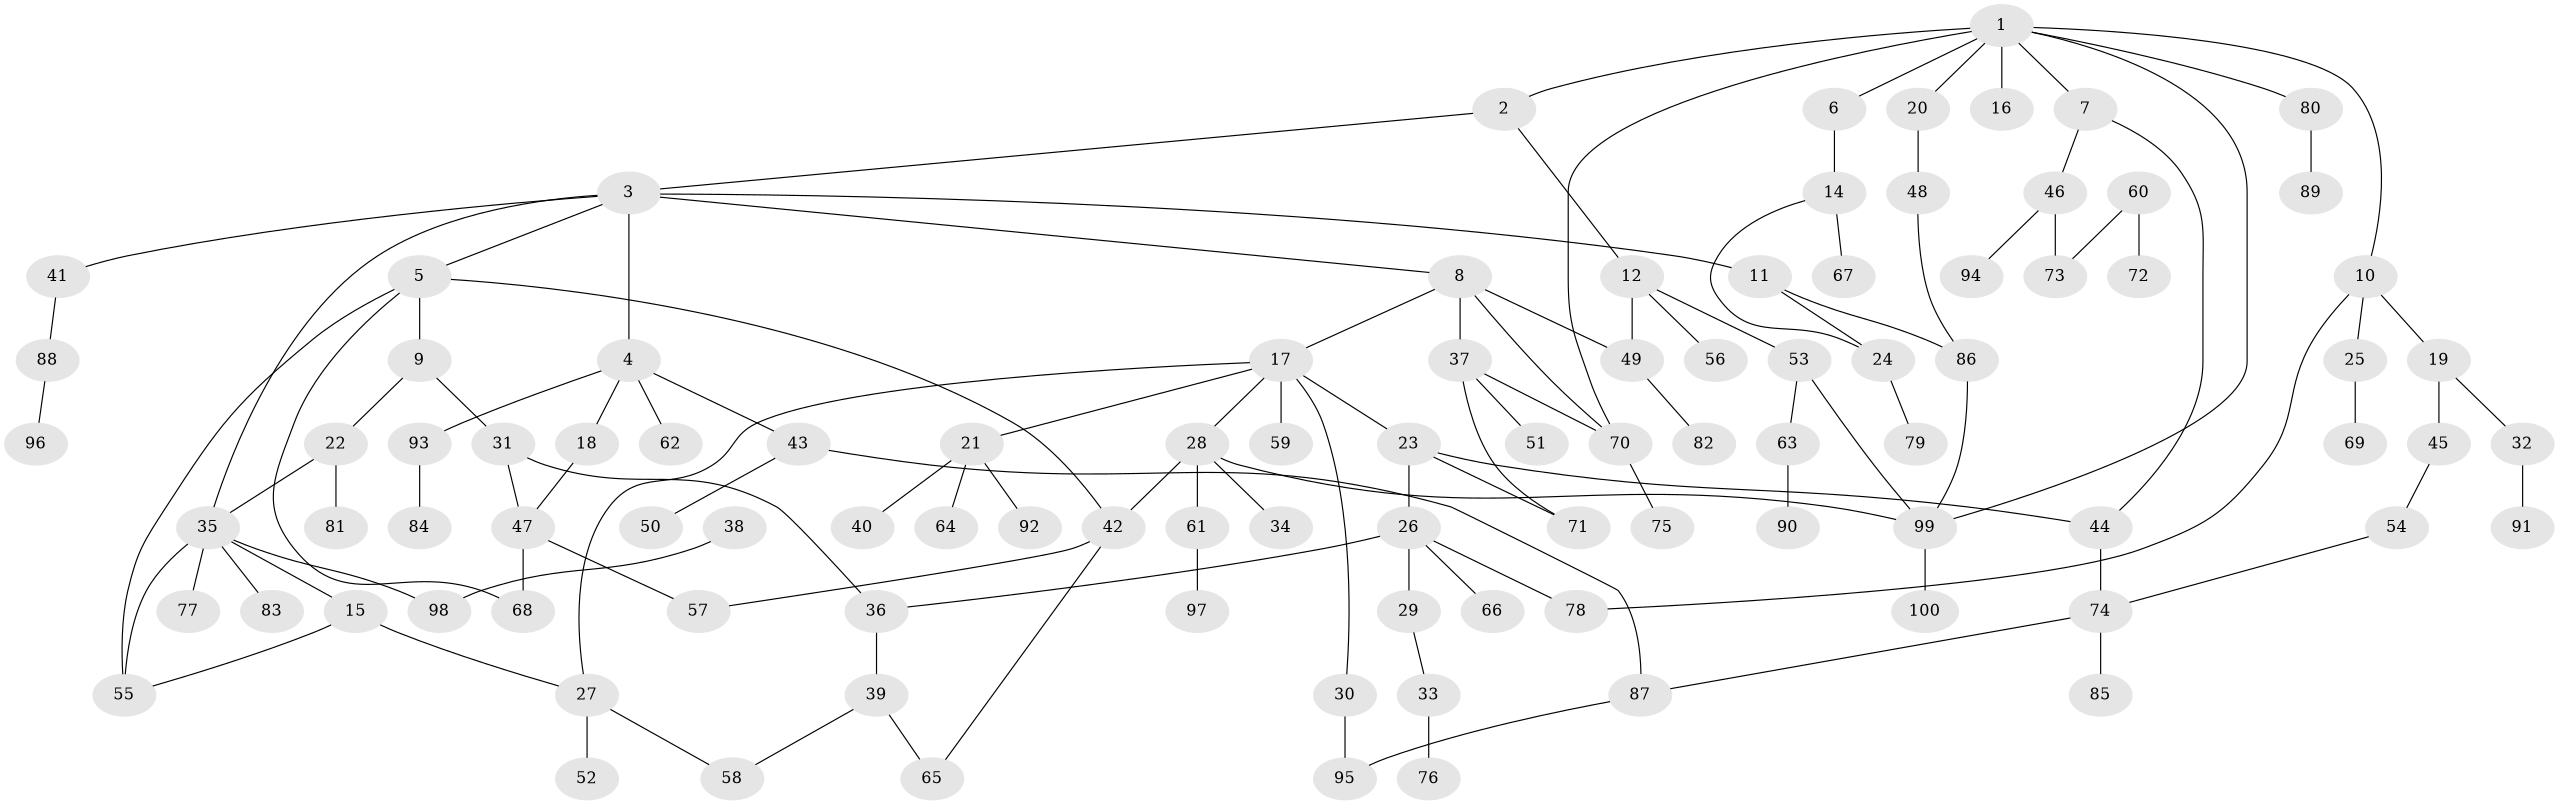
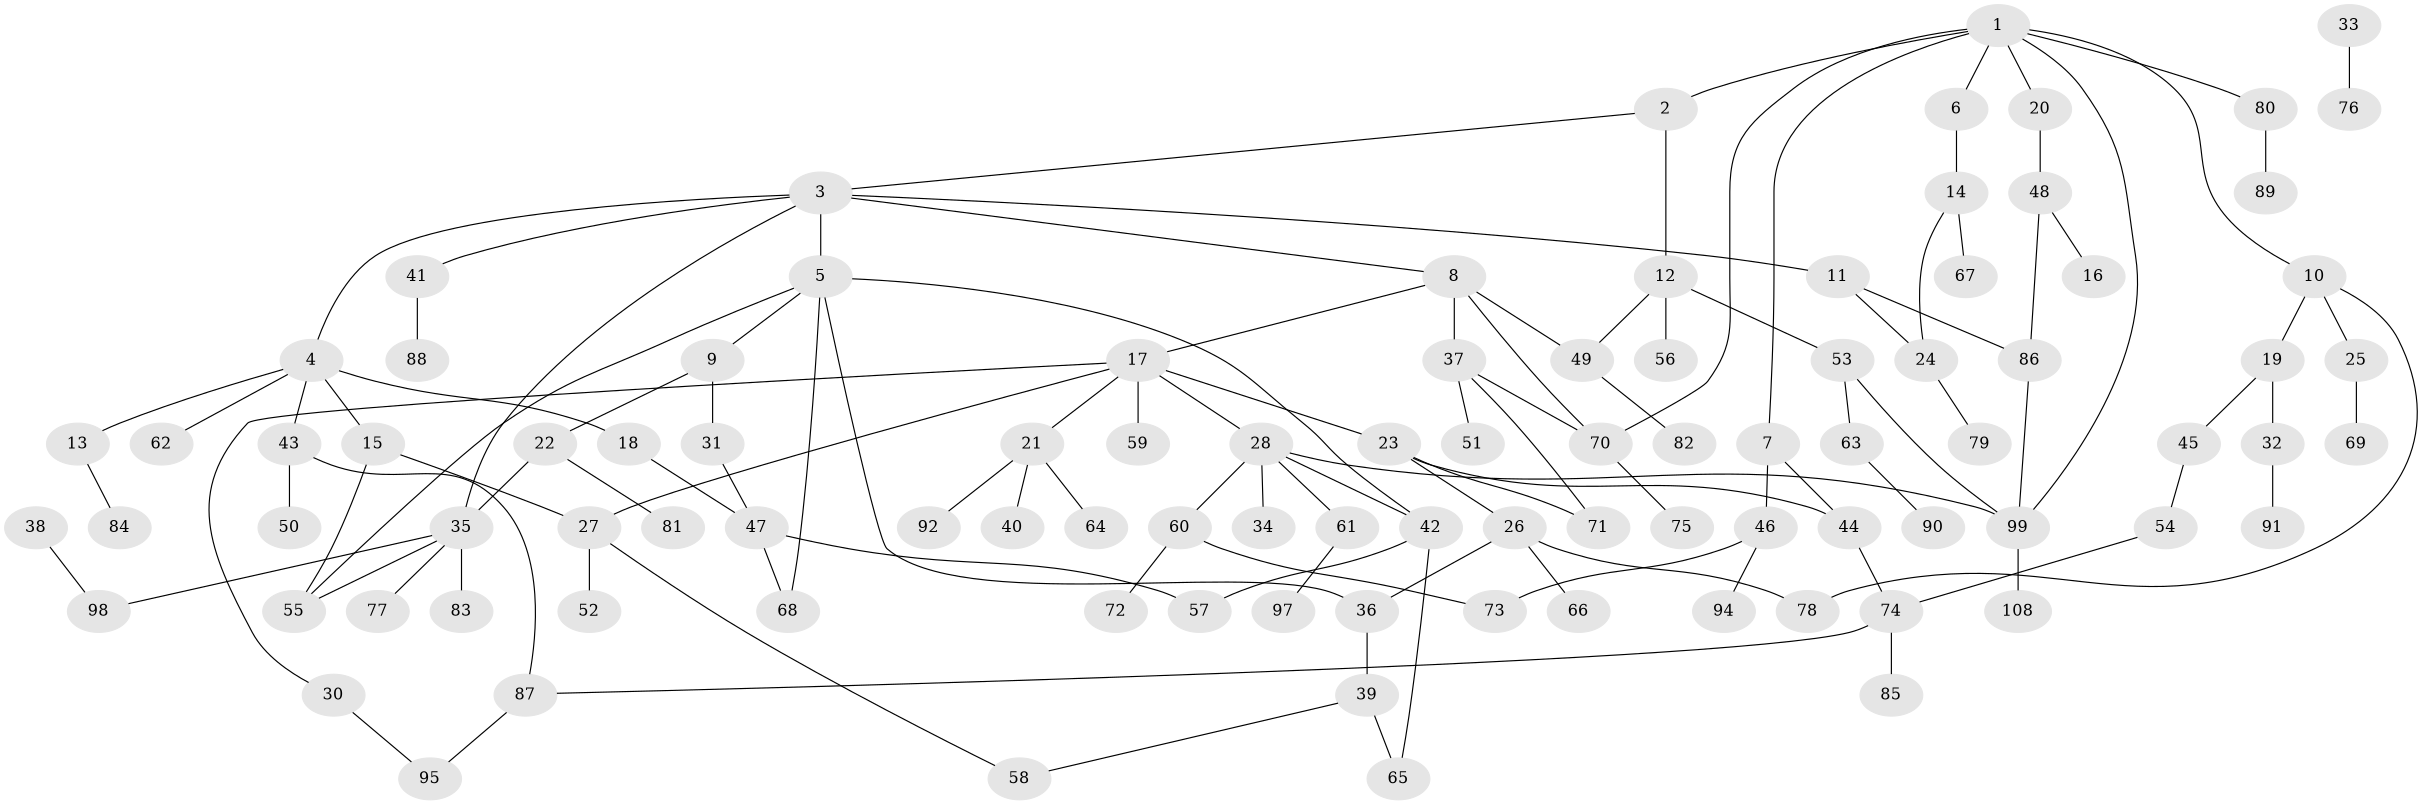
edge "1" -- "16": now "48" -- "16"
node "96": removed
node "93": label "93" -> "13"
edge "31" -- "36": now "5" -- "36"
edge "28" -- "60": added
edge "35" -- "15": now "4" -- "15"
node "29": removed
node "100": label "100" -> "108"
